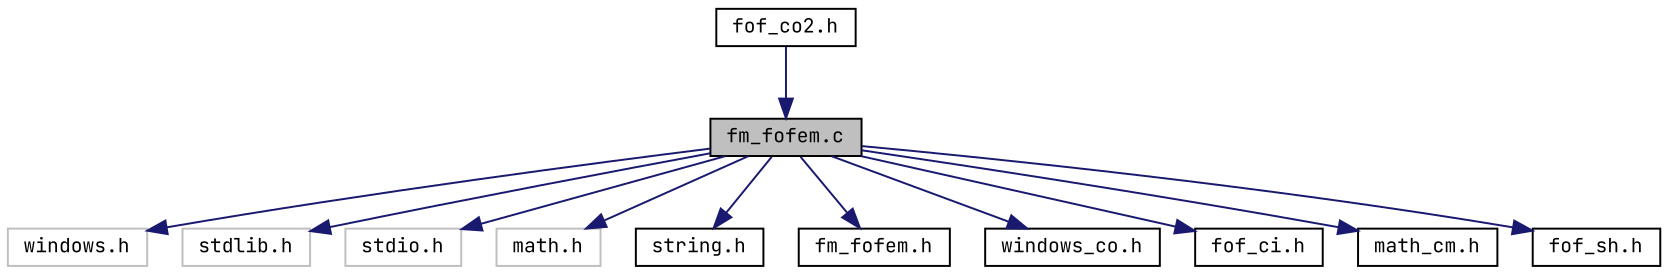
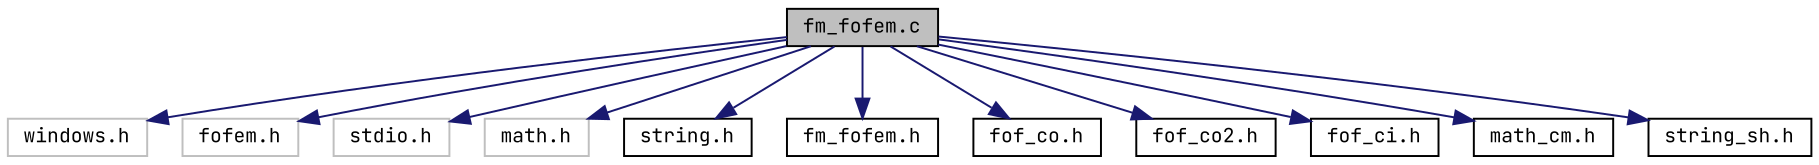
edge "fof_co2.h" -> "fm_fofem.c": reversed
node "stdlib.h": label "stdlib.h" -> "fofem.h"
node "windows_co.h": label "windows_co.h" -> "fof_co.h"
node "fof_sh.h": label "fof_sh.h" -> "string_sh.h"
